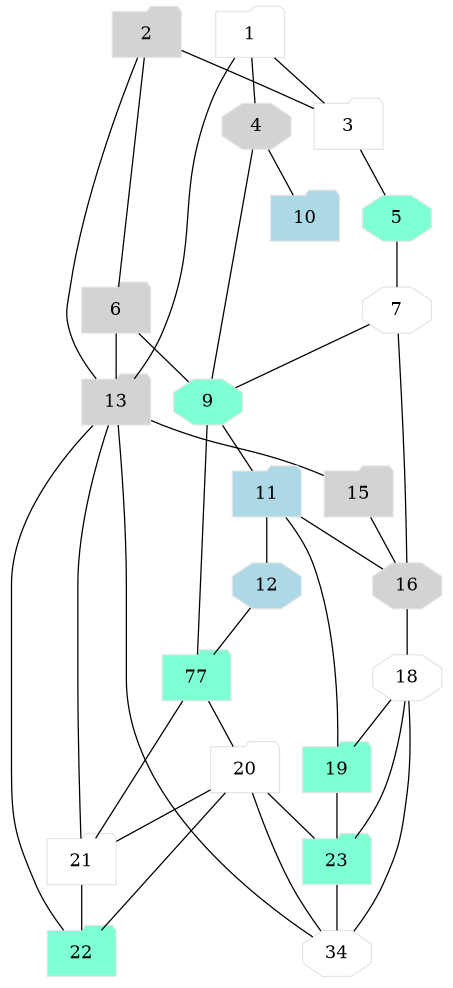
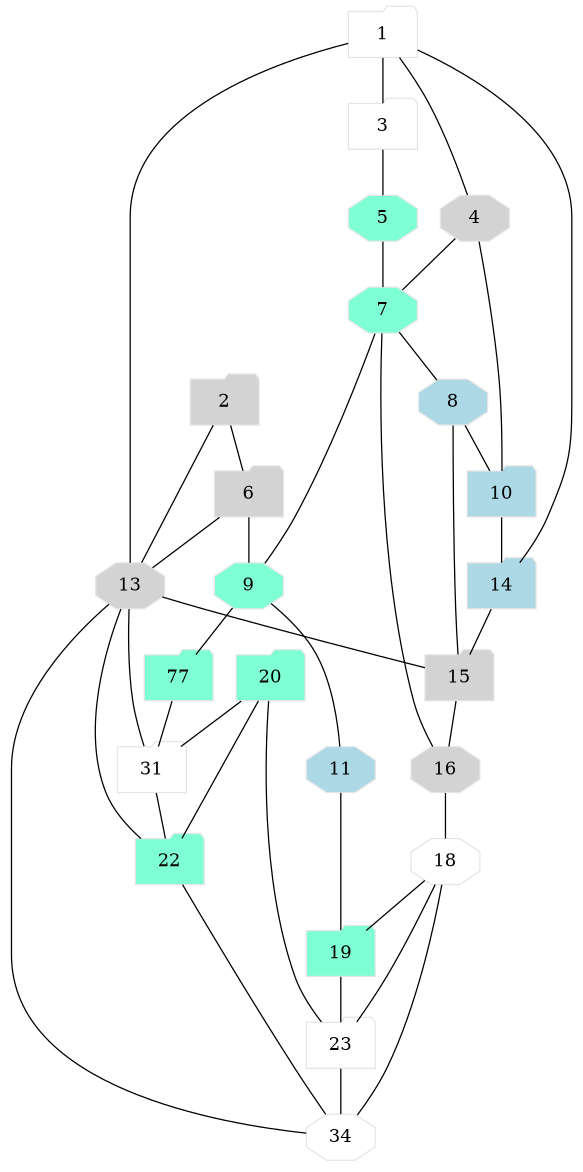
edge "2" -- "3": removed
edge "4" -- "9": now "4" -- "7"
node "7": fillcolor white -> aquamarine
node "13": shape folder -> octagon
node "8": added
node "11": shape folder -> octagon
edge "11" -- "16": removed
node "12": removed
node "14": added
edge "77" -- "20": removed
node "20": fillcolor white -> aquamarine
node "21": label "21" -> "31"
node "23": fillcolor aquamarine -> white
edge "20" -- "34": now "22" -- "34"
